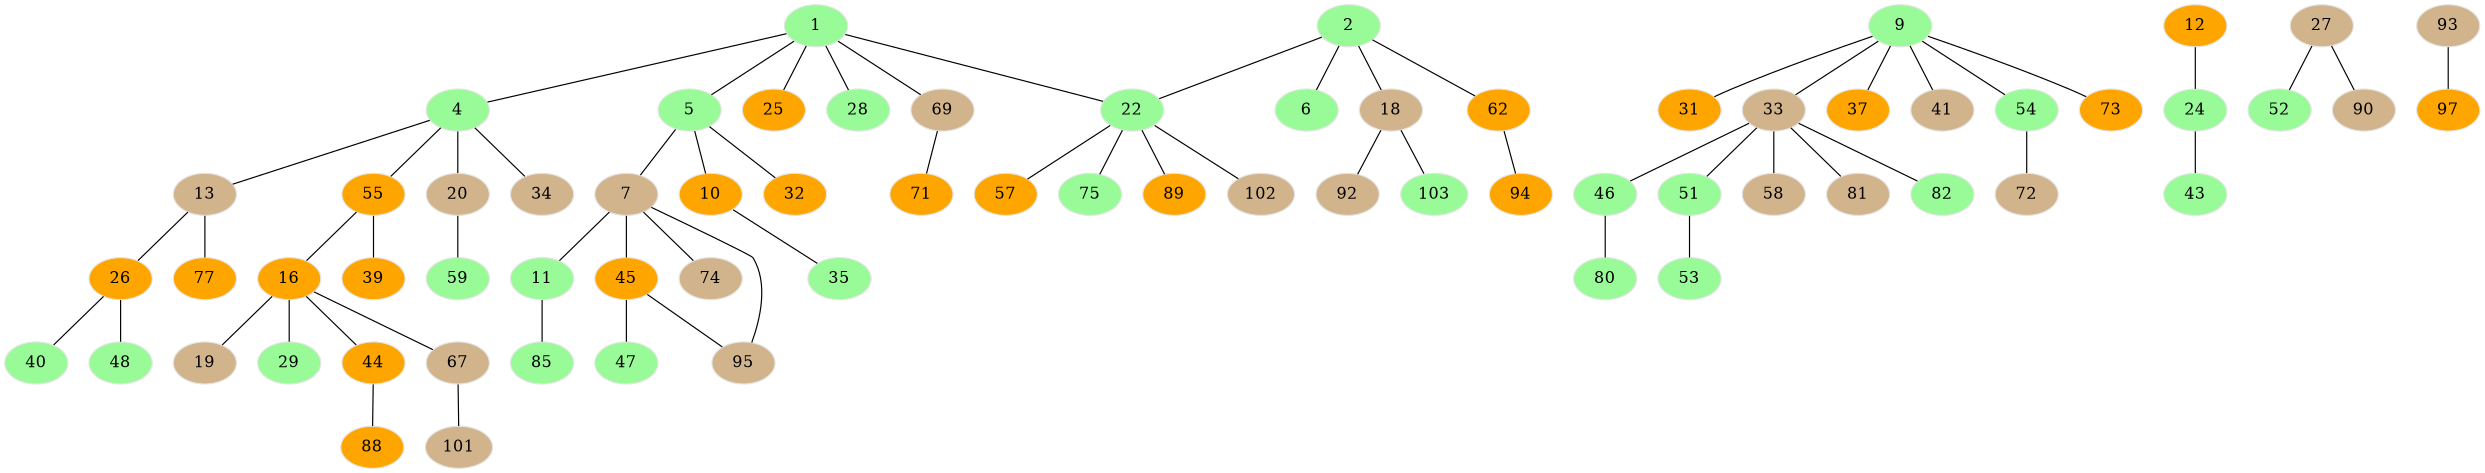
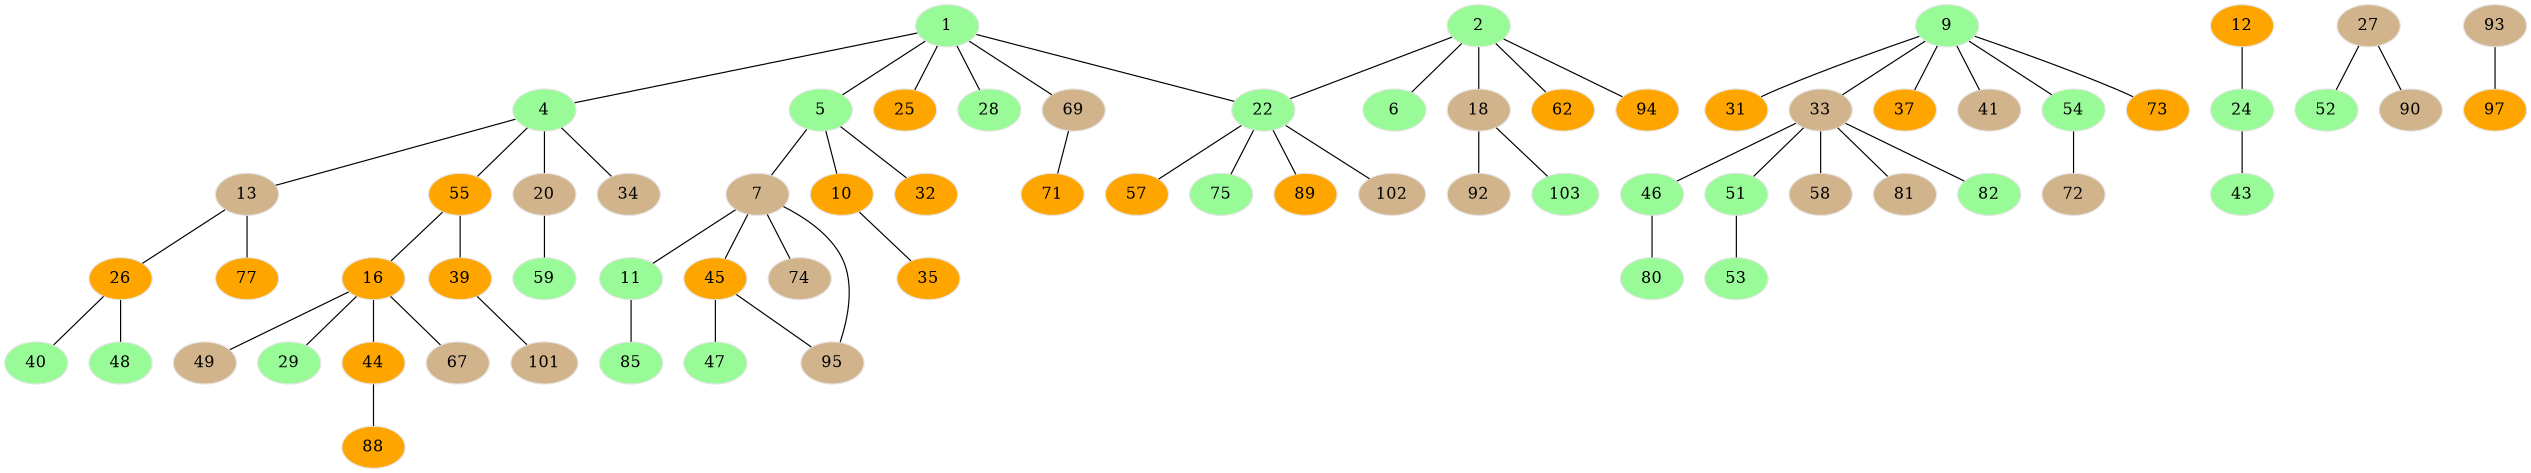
edge "62" -- "94": now "2" -- "94"
node "35": fillcolor palegreen -> orange
node "19": label "19" -> "49"
edge "67" -- "101": now "39" -- "101"
